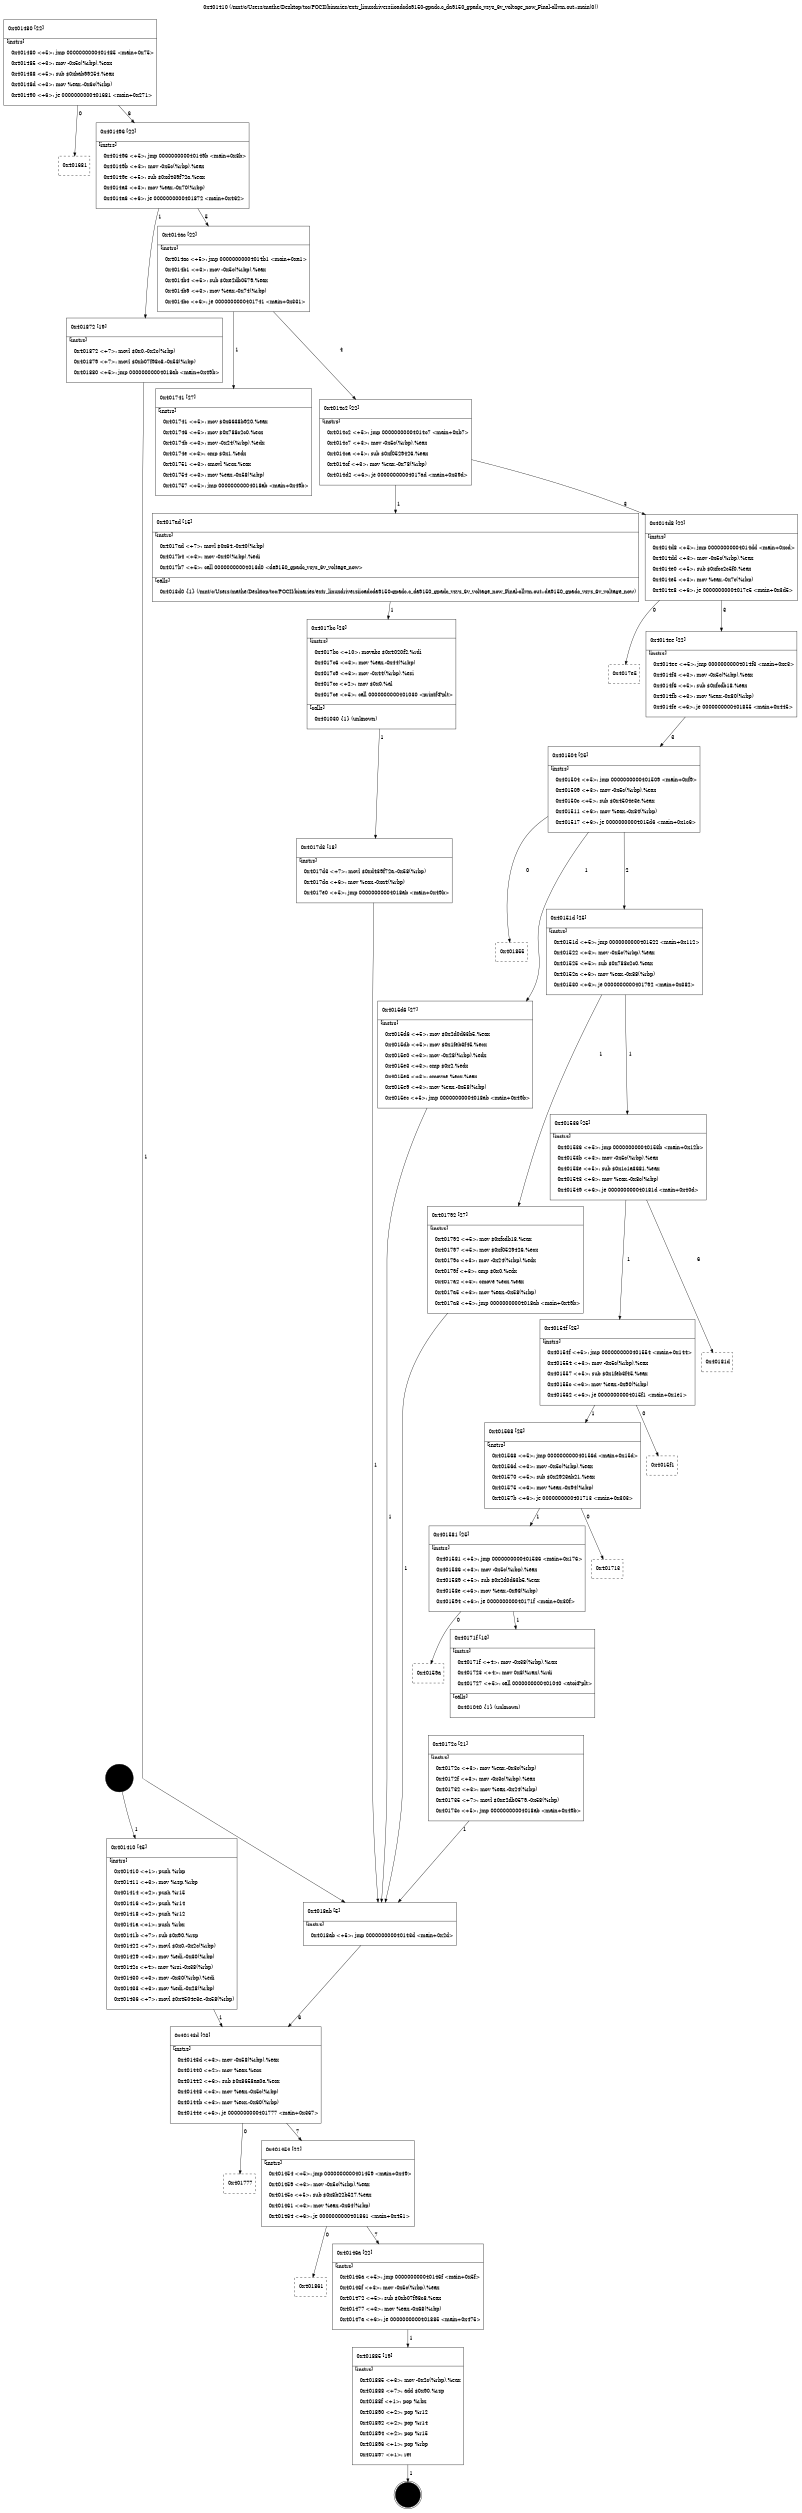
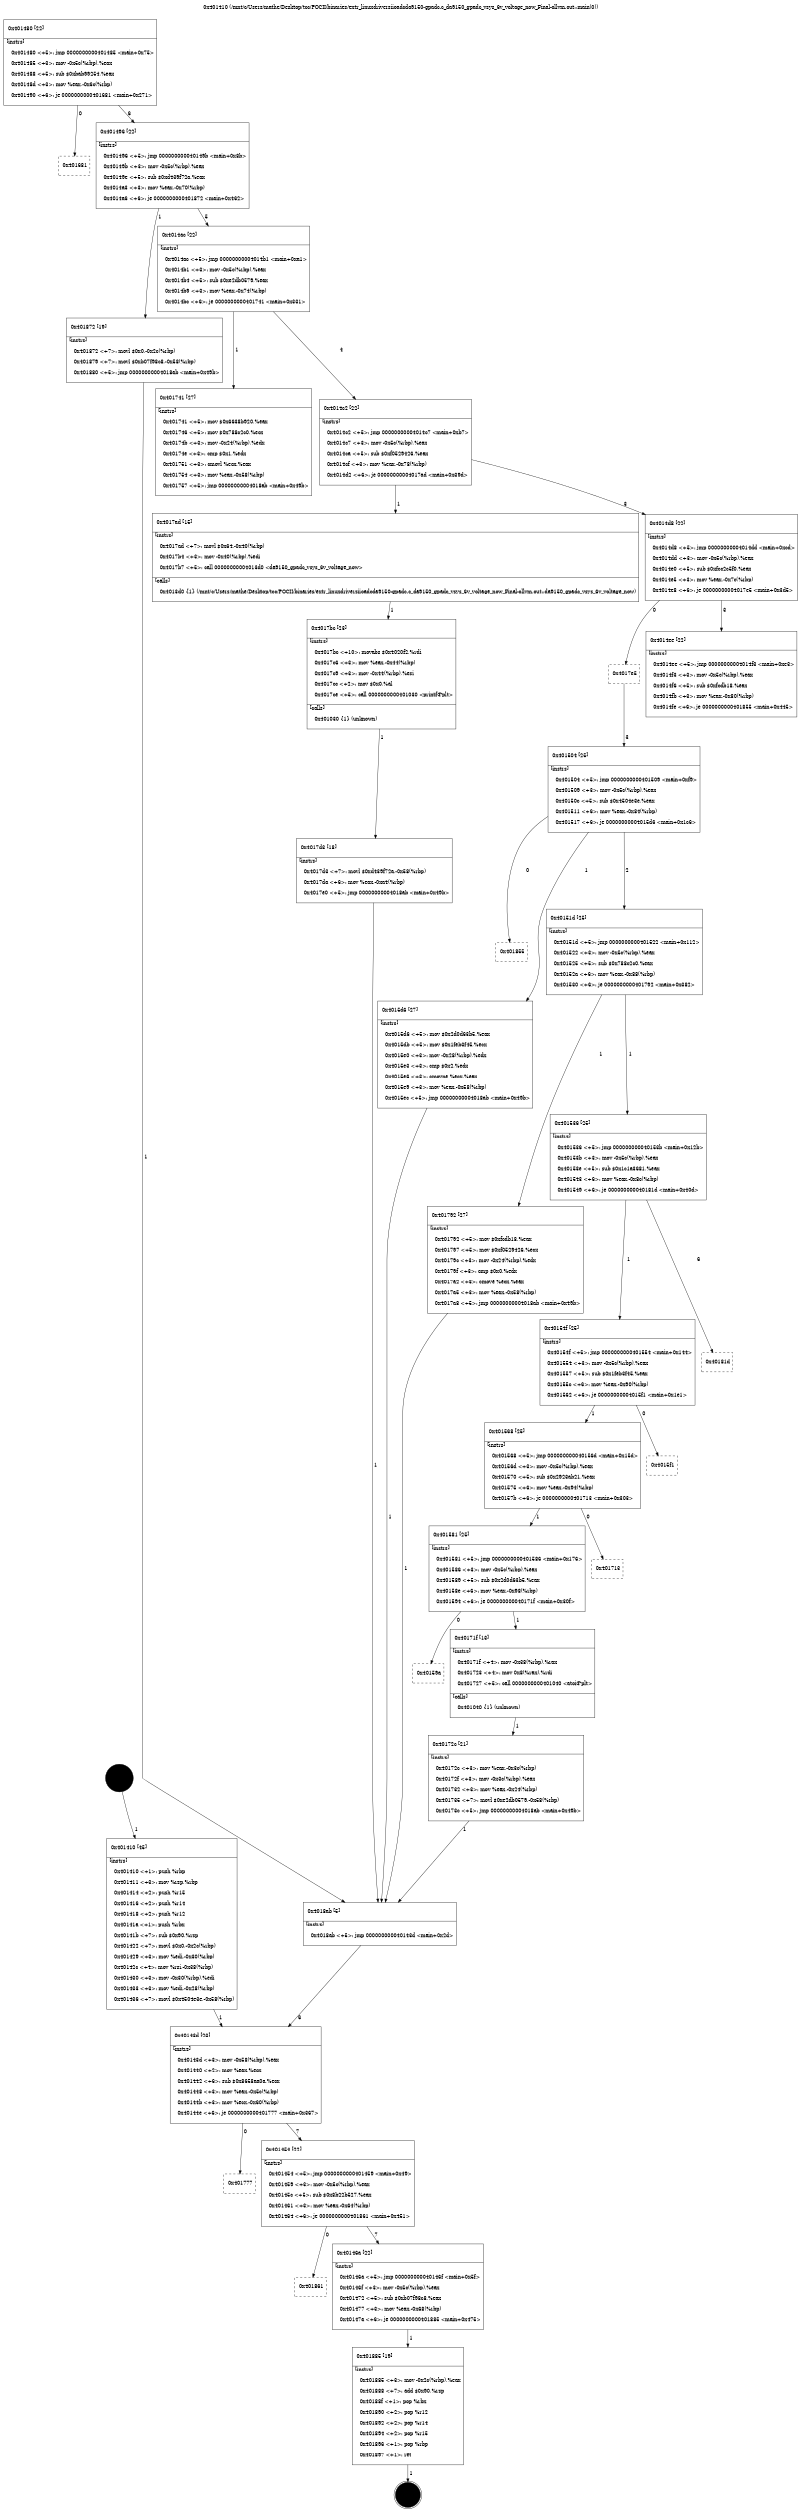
edge "0x4014ee [22]" -> "0x401504 [25]": now "0x4017e5" -> "0x401504 [25]"
edge "0x40171f [13]" -> "0x40172c [21]": added, label "1"
